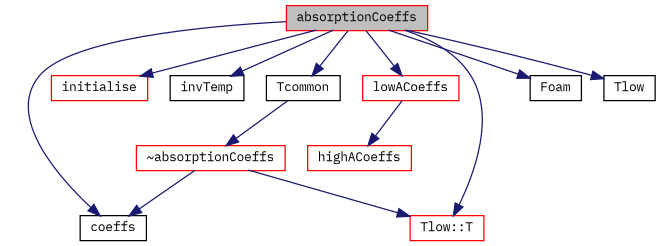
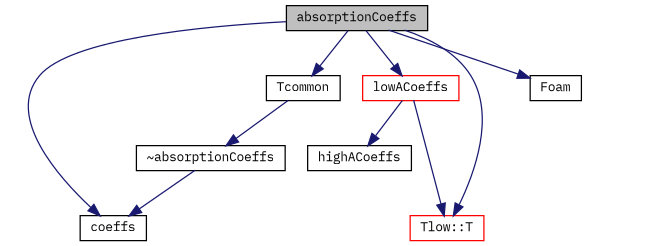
node "absorptionCoeffs": color red -> black
node "initialise": removed
node "invTemp": removed
node "Tlow": removed
node "~absorptionCoeffs": color red -> black
node "highACoeffs": color red -> black
edge "~absorptionCoeffs" -> "Tlow::T": now "lowACoeffs" -> "Tlow::T"
